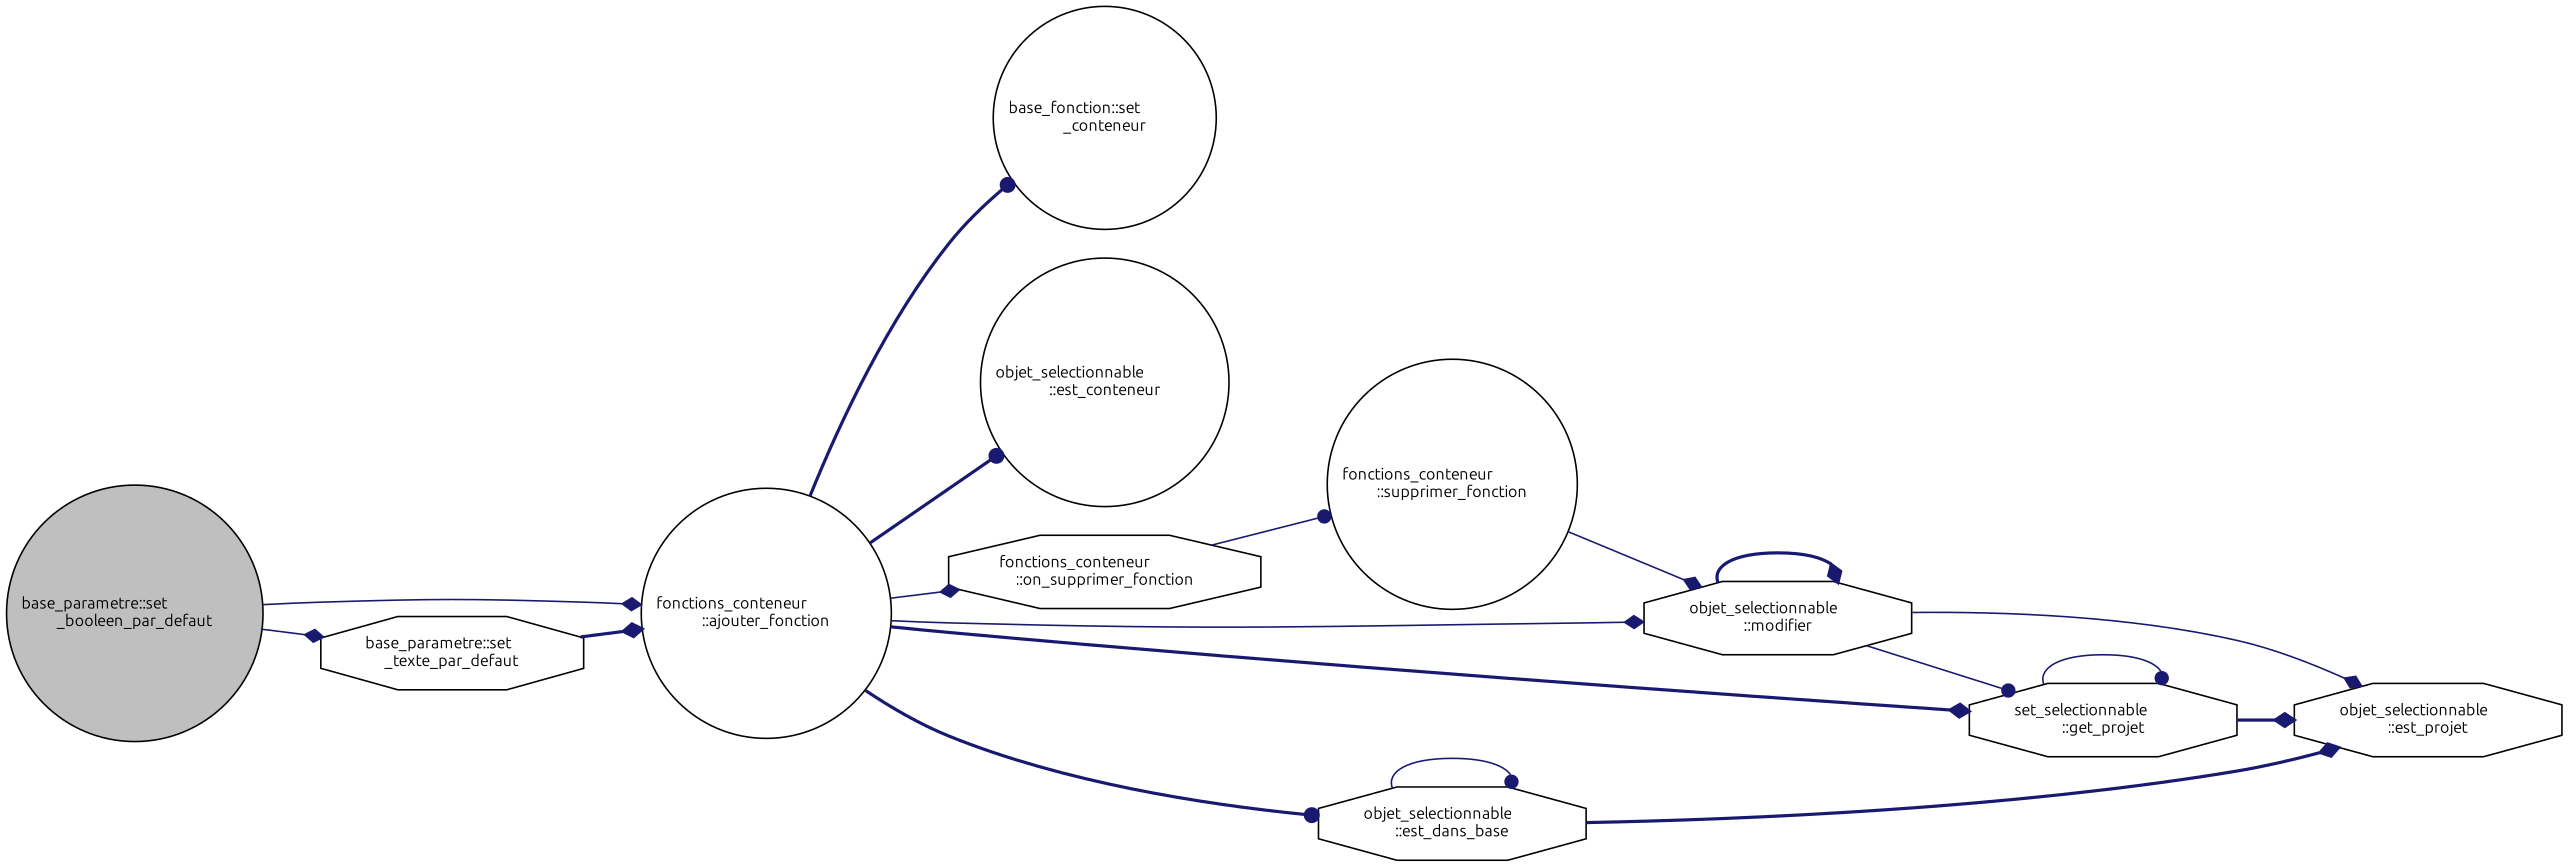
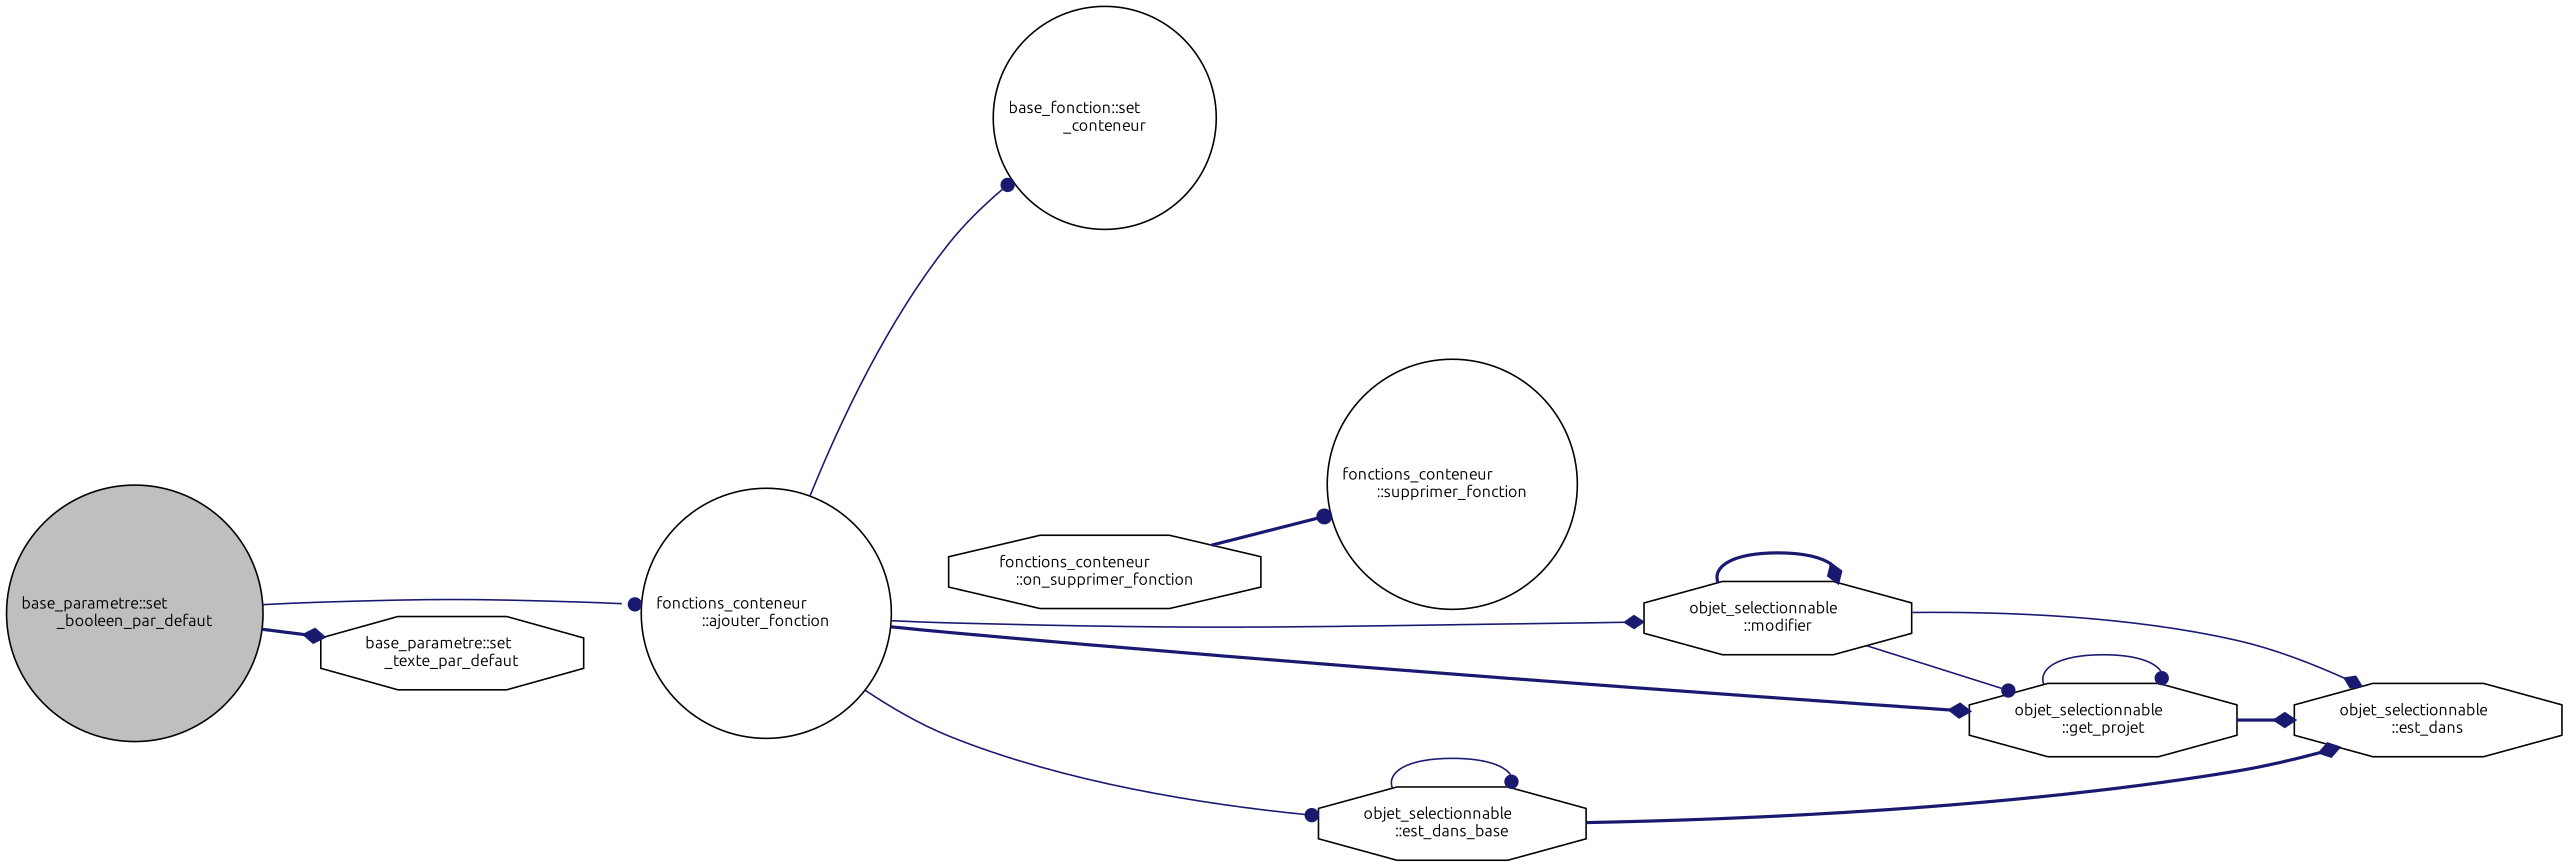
edge "fonctions_conteneur ::ajouter_fonction" -> "base_fonction::set _conteneur": style bold -> solid
node "objet_selectionnable ::est_conteneur": removed
edge "fonctions_conteneur ::on_supprimer_fonction" -> "fonctions_conteneur ::supprimer_fonction": style solid -> bold
edge "fonctions_conteneur ::supprimer_fonction" -> "objet_selectionnable ::modifier": removed
edge "fonctions_conteneur ::ajouter_fonction" -> "fonctions_conteneur ::on_supprimer_fonction": removed
edge "base_parametre::set _booleen_par_defaut" -> "fonctions_conteneur ::ajouter_fonction": arrowhead diamond -> dot
edge "base_parametre::set _booleen_par_defaut" -> "base_parametre::set _texte_par_defaut": style solid -> bold
edge "base_parametre::set _texte_par_defaut" -> "fonctions_conteneur ::ajouter_fonction": removed
node "set_selectionnable ::get_projet": label "set_selectionnable ::get_projet" -> "objet_selectionnable ::get_projet"
node "objet_selectionnable ::est_projet": label "objet_selectionnable ::est_projet" -> "objet_selectionnable ::est_dans"
edge "fonctions_conteneur ::ajouter_fonction" -> "objet_selectionnable ::est_dans_base": style bold -> solid
